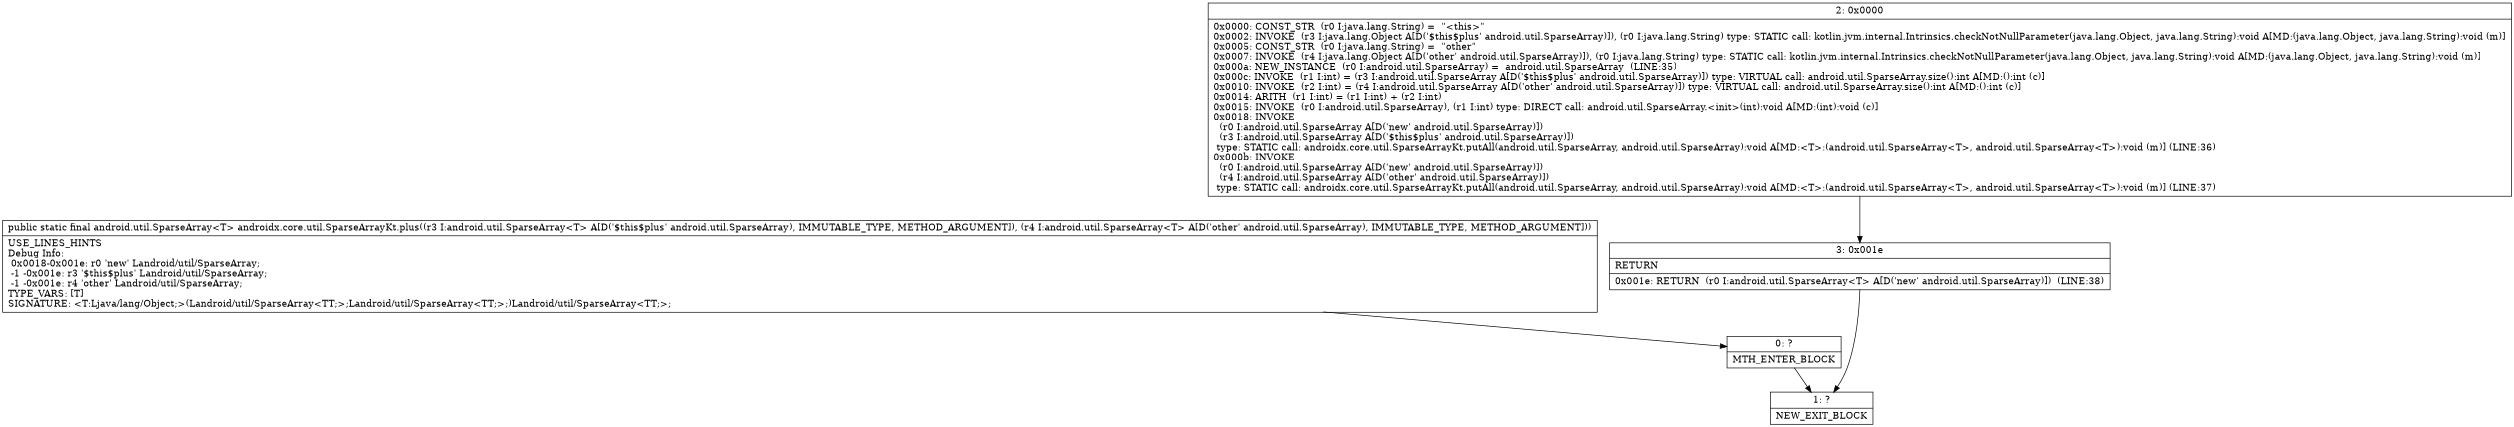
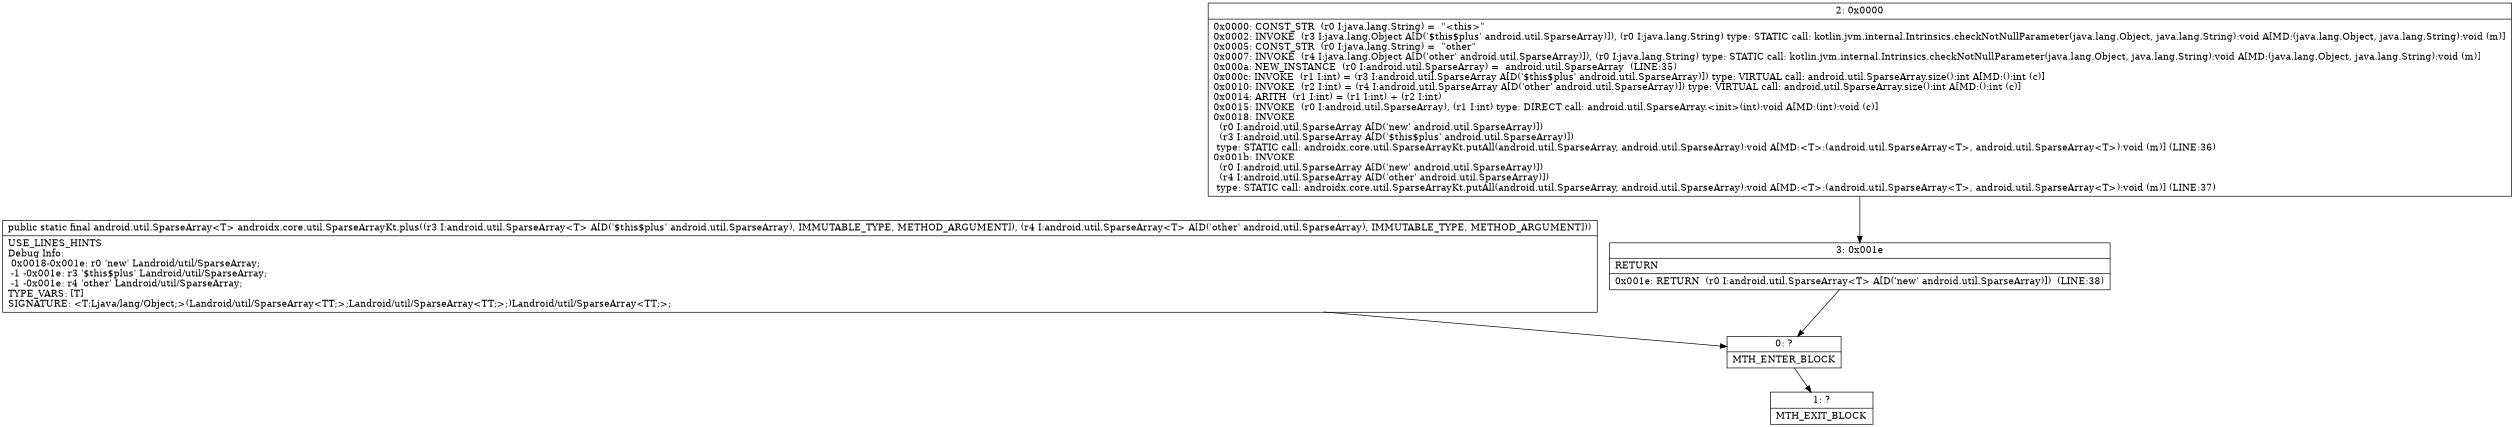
node "2: 0x0000": text "0x000b: INVOKE" -> "0x001b: INVOKE"
edge "3: 0x001e" -> "1: ?": now "3: 0x001e" -> "0: ?"
node "1: ?": text "NEW_EXIT_BLOCK" -> "MTH_EXIT_BLOCK"
